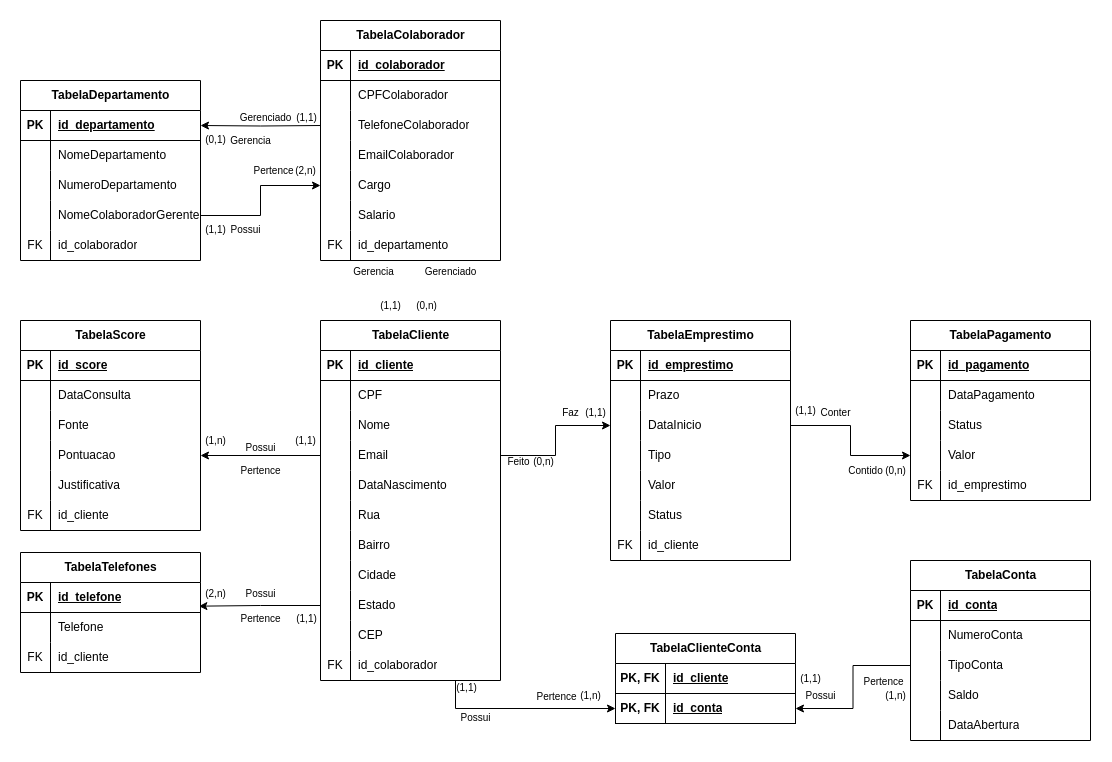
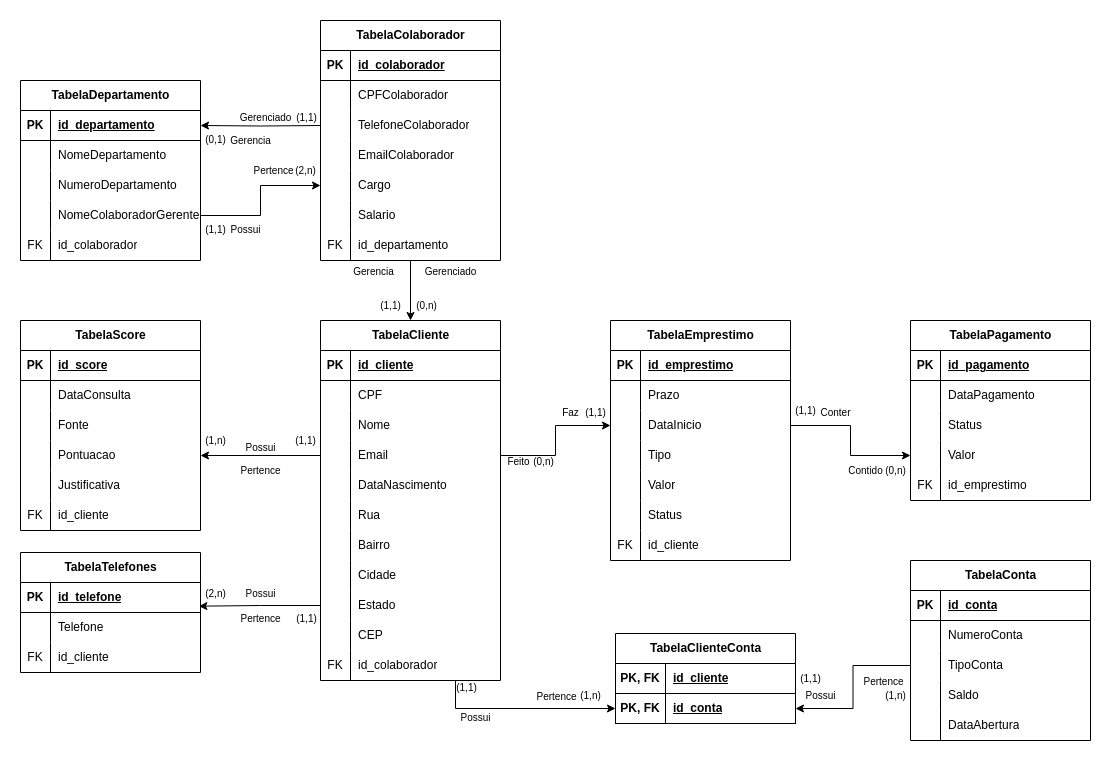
edge "TabelaColaborador" -> "TabelaCliente": added
